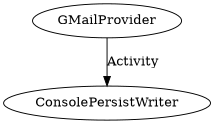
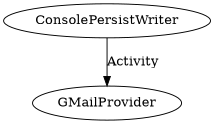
edge "GMailProvider" -> "ConsolePersistWriter": reversed
